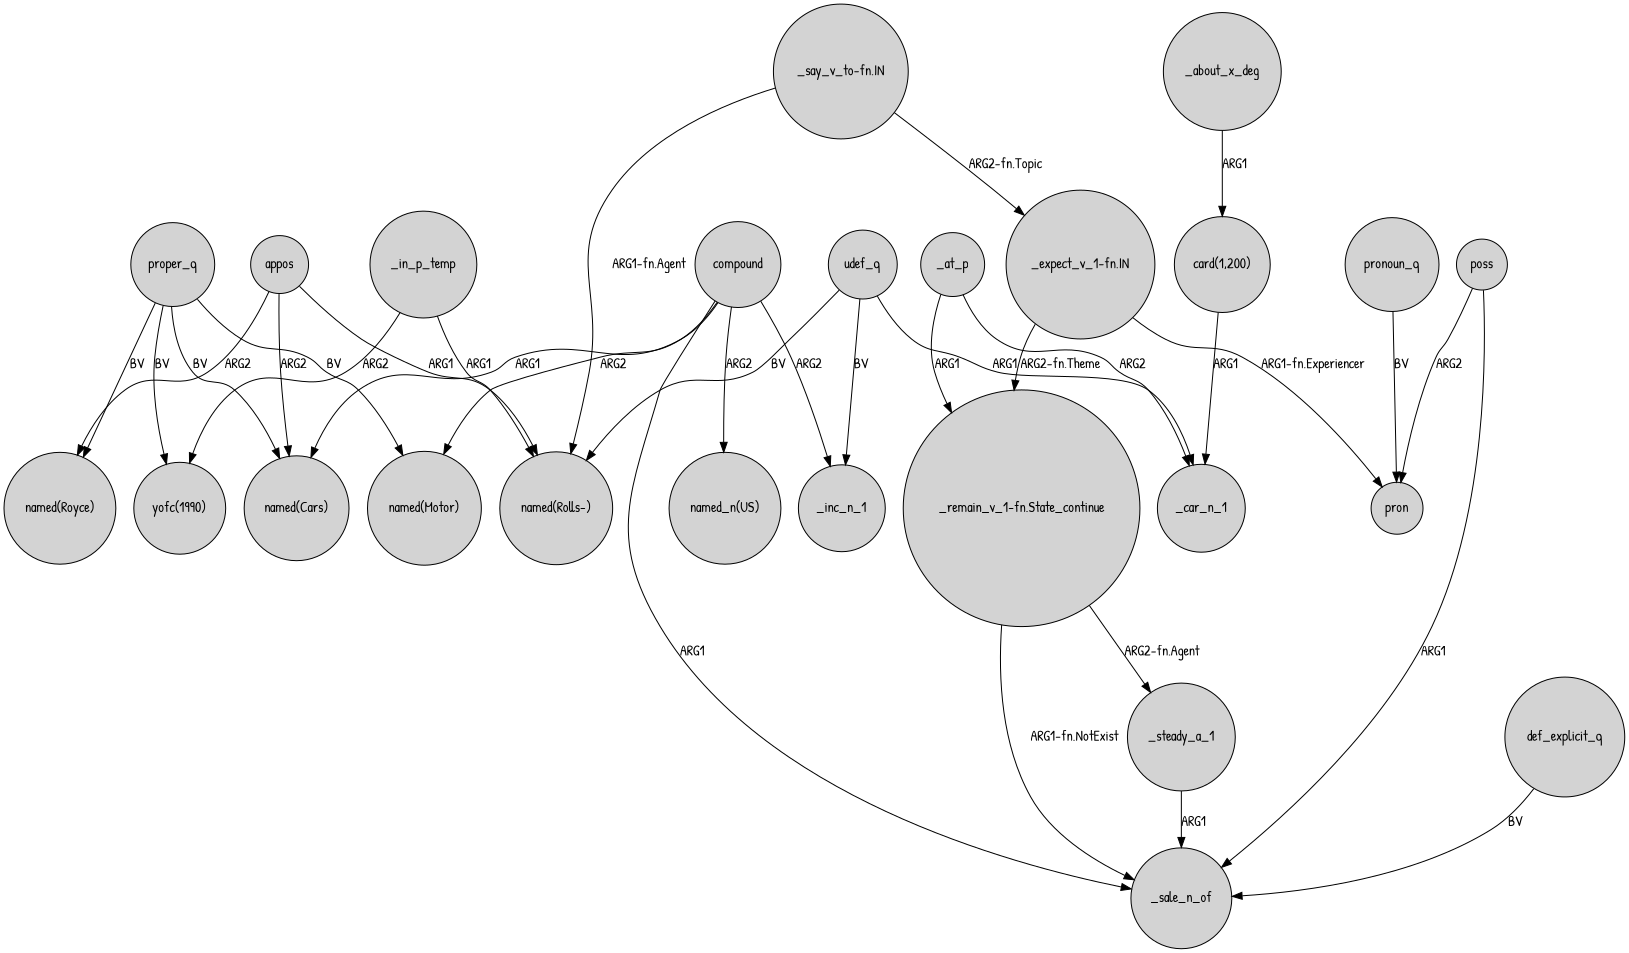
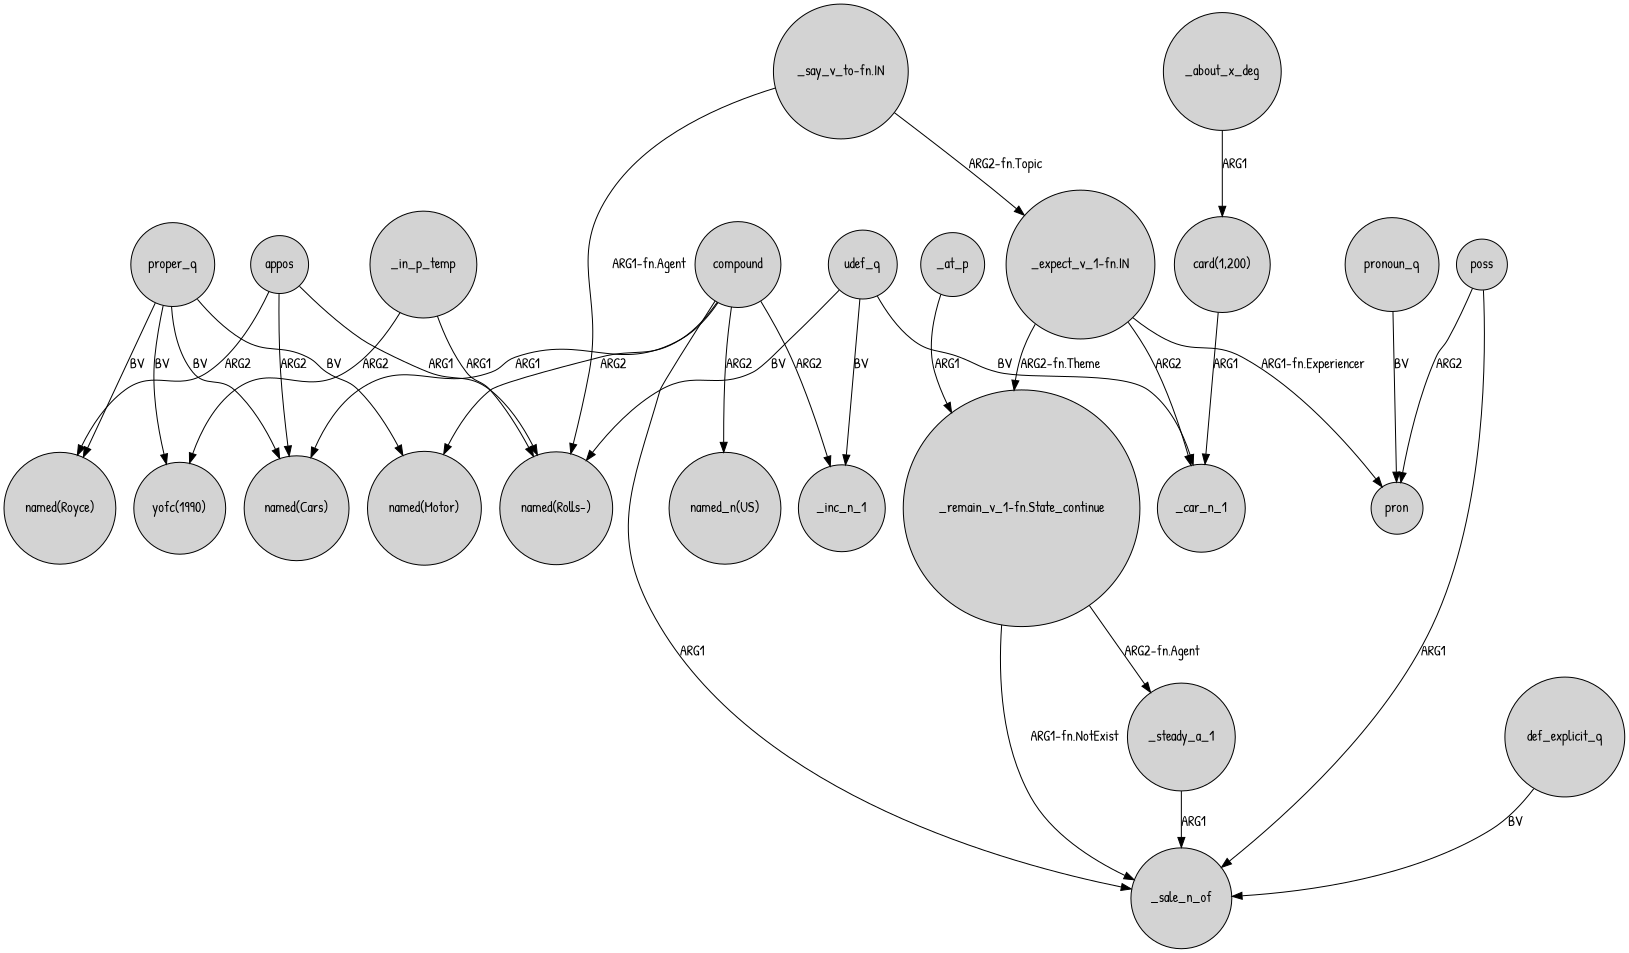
edge "_at_p" -> "_car_n_1": now "_expect_v_1-fn.IN" -> "_car_n_1"
edge "udef_q" -> "_car_n_1": label "ARG1" -> "BV"
